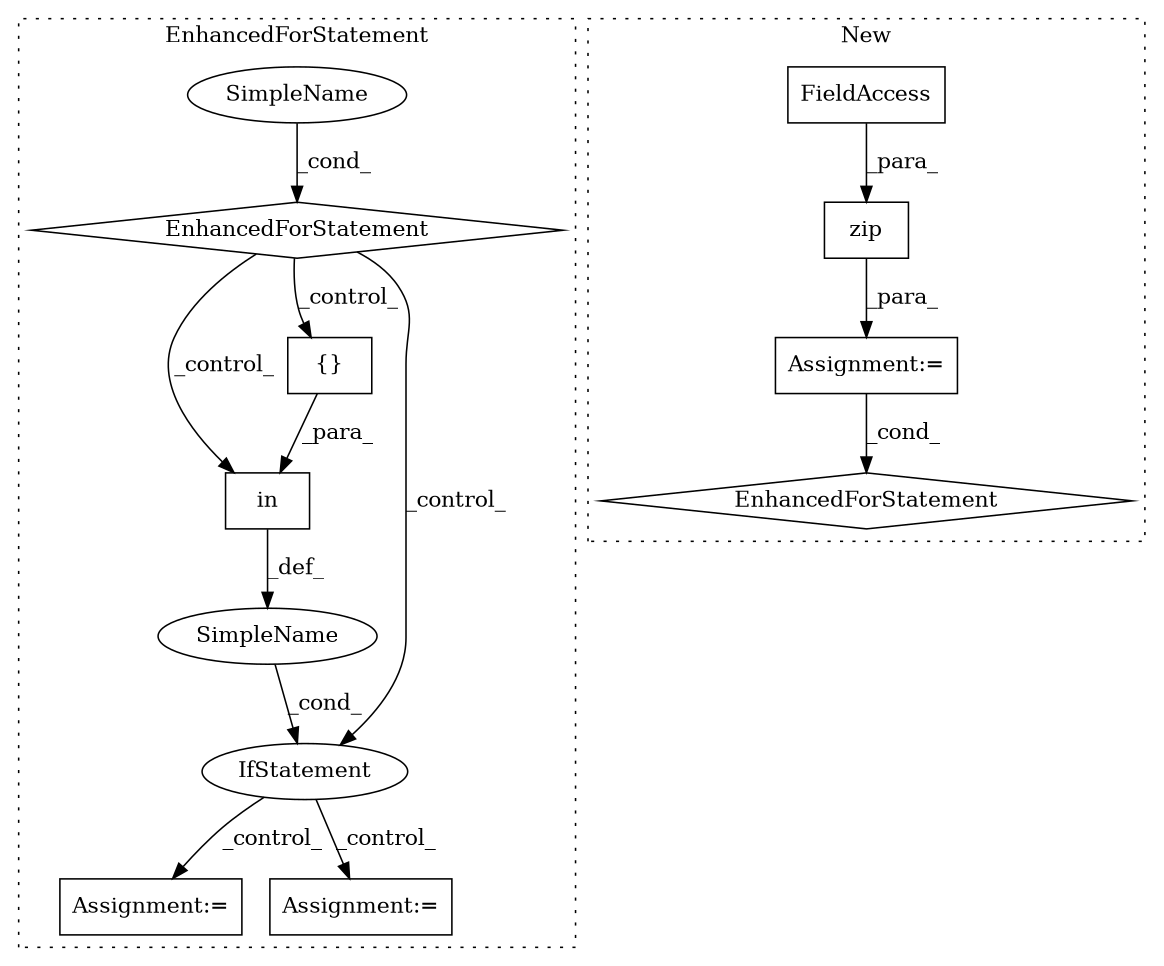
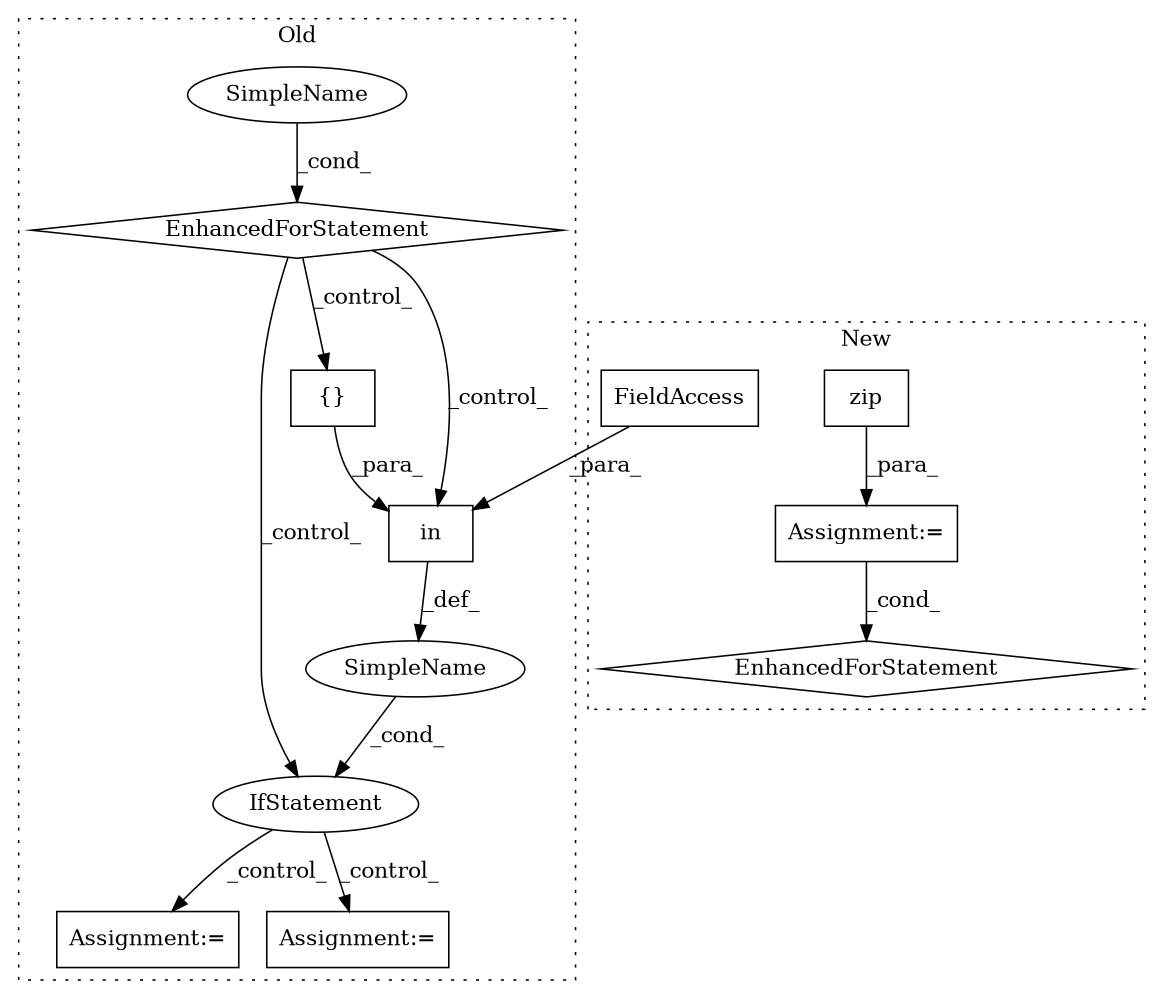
cluster "EnhancedForStatement": label "EnhancedForStatement" -> "Old"
edge "FieldAccess" -> "zip": now "FieldAccess" -> "in"
